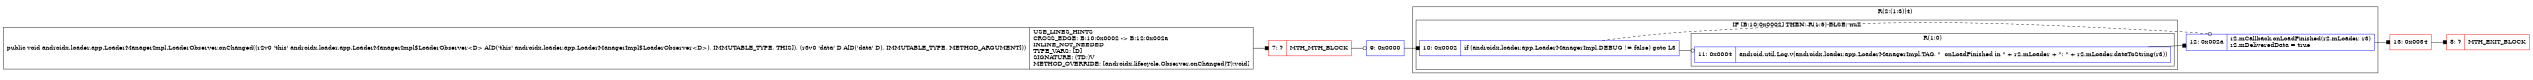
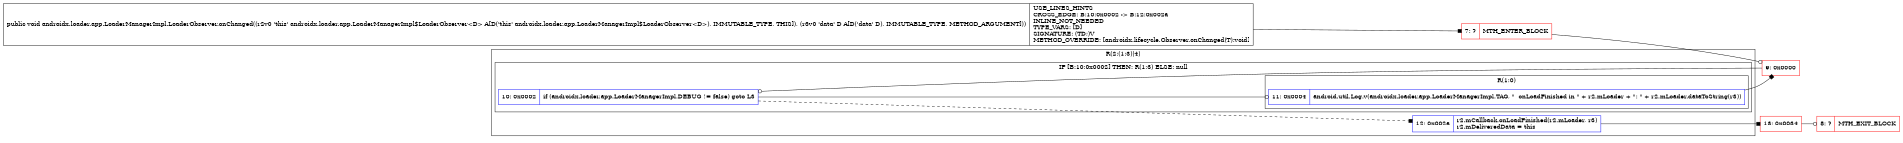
edge "10: 0x0002" -> "12: 0x002a": arrowhead odot -> box
edge "13: 0x0034" -> "8: ?": arrowhead box -> odot
node "12: 0x002a": text "r2.mDeliveredData = true" -> "r2.mDeliveredData = this"
edge "11: 0x0004" -> "12: 0x002a": now "11: 0x0004" -> "9: 0x0000"
node "7: ?": text "MTH_MTH_BLOCK" -> "MTH_ENTER_BLOCK"
node "9: 0x0000": color blue -> red
edge "9: 0x0000" -> "10: 0x0002": arrowhead box -> odot
